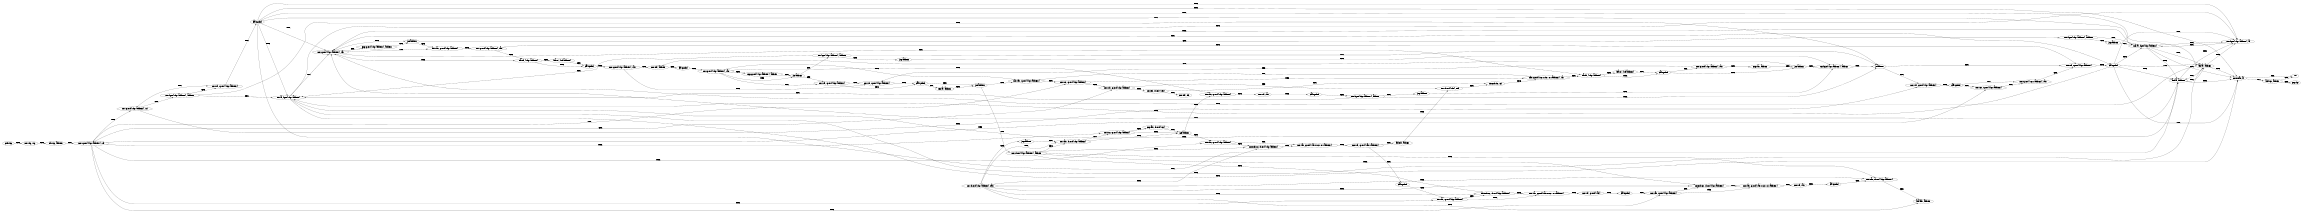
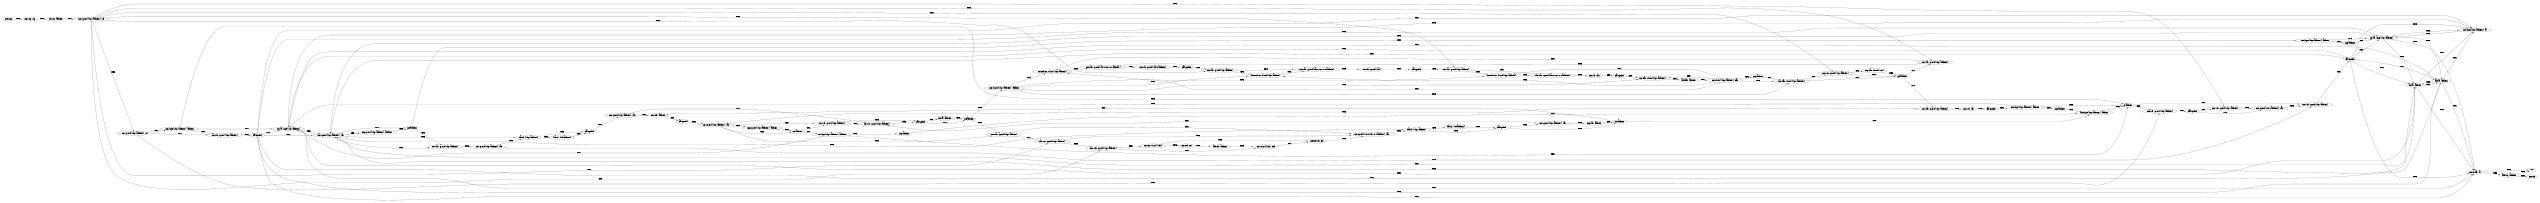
edge "mov rdi , qword [ rax + address ]" -> "add edi , address": now "mov edi , esi" -> "add edi , address"
edge "mov dword [ rbp - address ] , eax" -> "add eax , address": reversed
